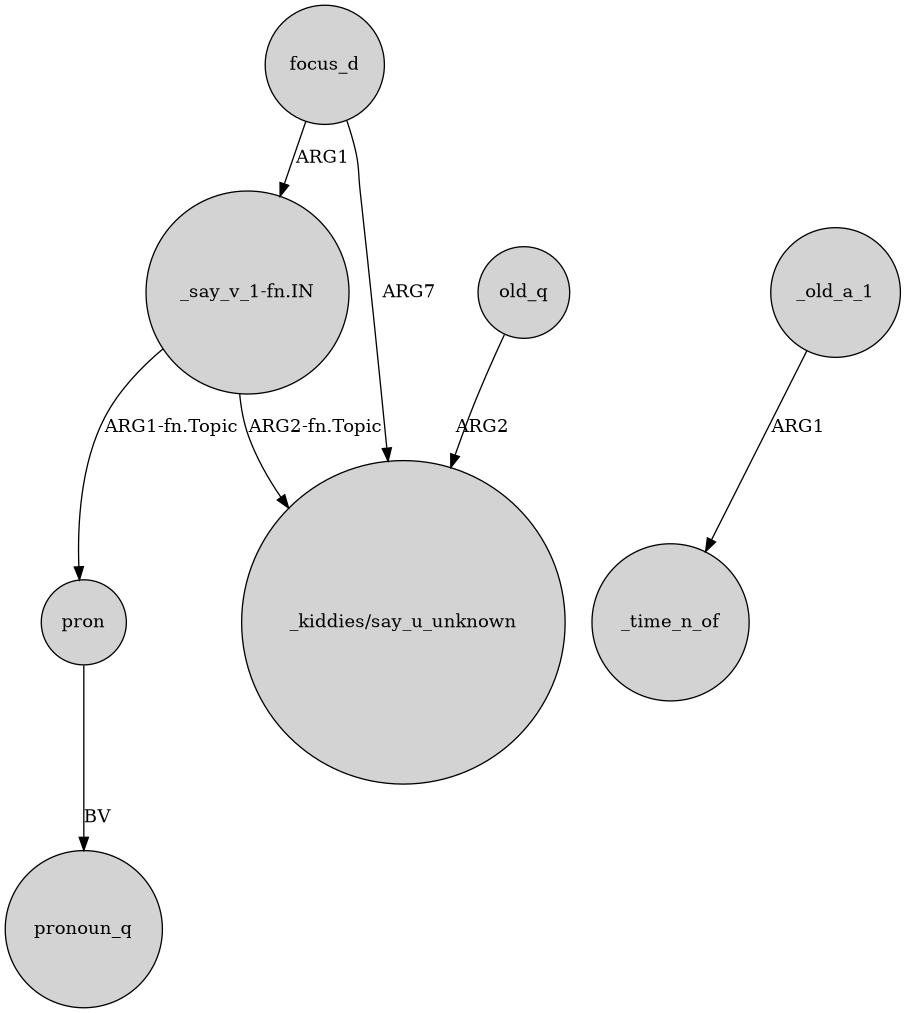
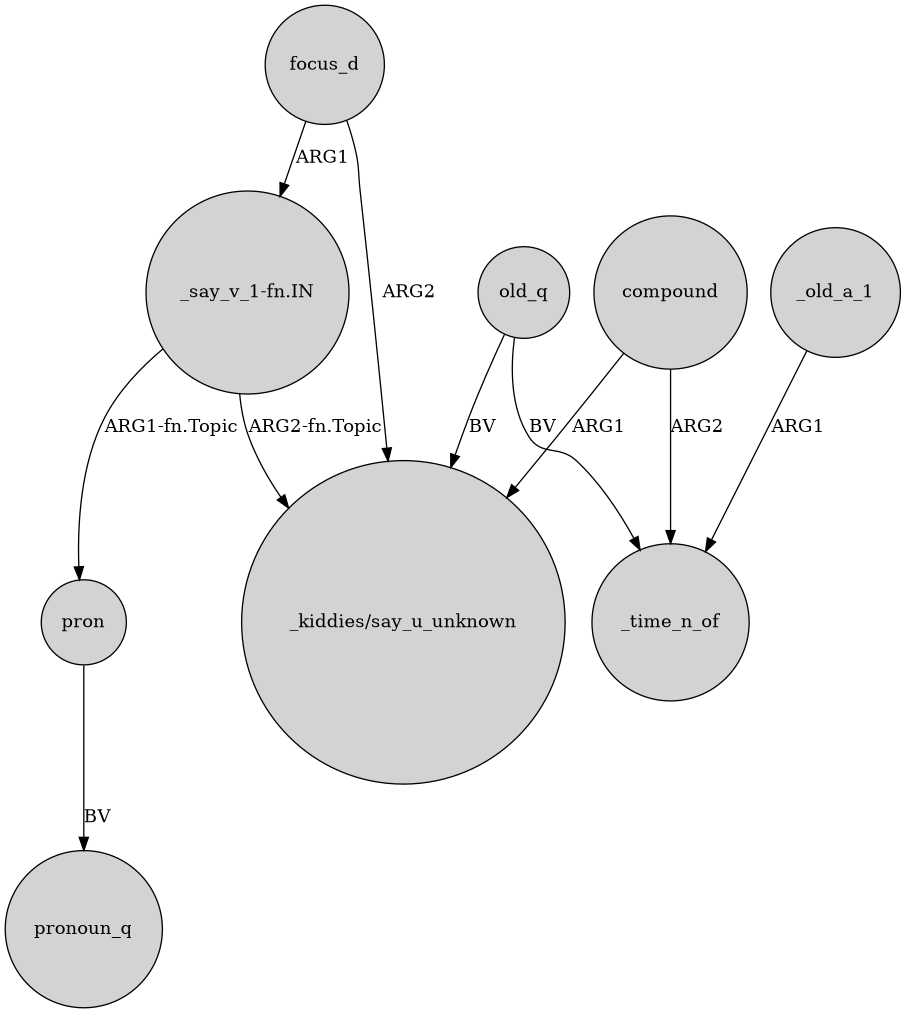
edge "focus_d" -> "_kiddies/say_u_unknown": label "ARG7" -> "ARG2"
node "compound": added
edge "old_q" -> "_kiddies/say_u_unknown": label "ARG2" -> "BV"
edge "old_q" -> "_time_n_of": added, label "BV"
